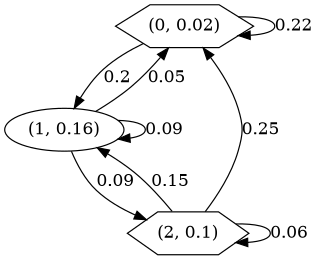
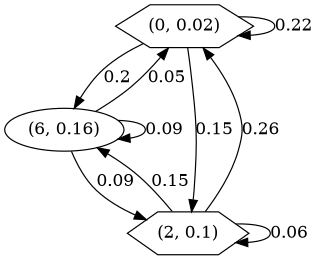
edge "(0, 0.02)" -> "(2, 0.1)": added, label "0.15"
node "(1, 0.16)": label "(1, 0.16)" -> "(6, 0.16)"
edge "(2, 0.1)" -> "(0, 0.02)": label "0.25" -> "0.26"
